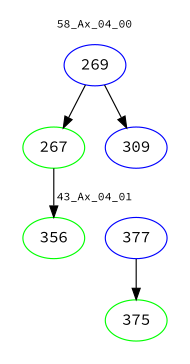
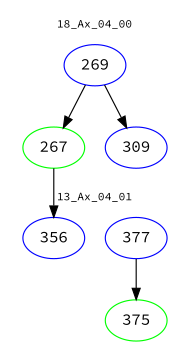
cluster "58_Ax_04_00": label "58_Ax_04_00" -> "18_Ax_04_00"
cluster "43_Ax_04_01": label "43_Ax_04_01" -> "13_Ax_04_01"
node "356": color green -> blue
